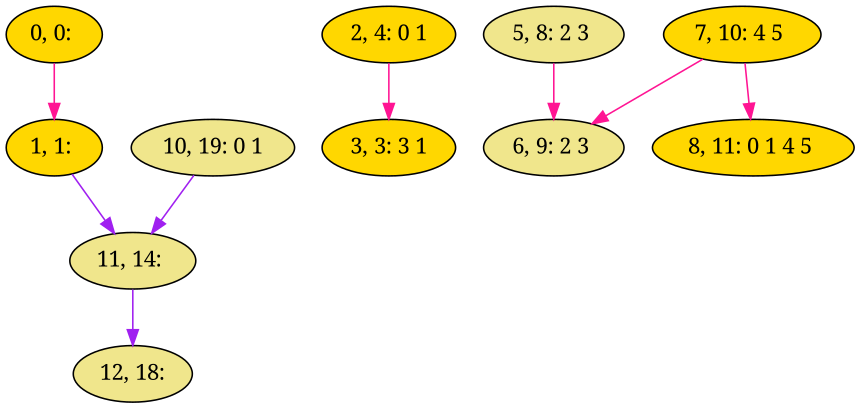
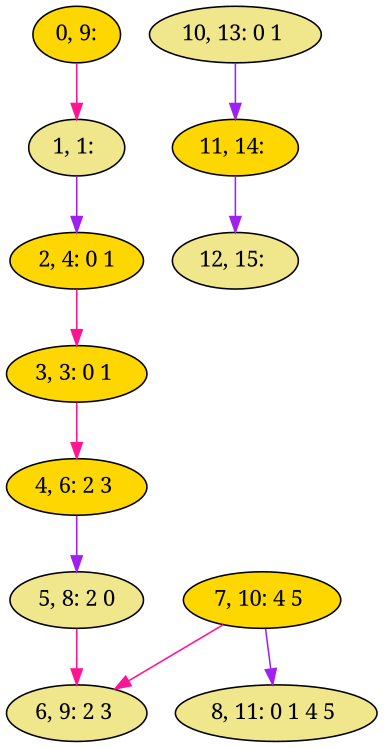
node "0, 0:": label "0, 0:" -> "0, 9:"
node "5, 8: 2 3": label "5, 8: 2 3" -> "5, 8: 2 0"
edge "7, 10: 4 5" -> "8, 11: 0 1 4 5": color deeppink -> purple
node "1, 1:": fillcolor gold -> khaki
node "10, 19: 0 1": label "10, 19: 0 1" -> "10, 13: 0 1"
node "3, 3: 3 1": label "3, 3: 3 1" -> "3, 3: 0 1"
node "8, 11: 0 1 4 5": fillcolor gold -> khaki
edge "1, 1:" -> "11, 14:": now "1, 1:" -> "2, 4: 0 1"
node "11, 14:": fillcolor khaki -> gold
node "12, 18:": label "12, 18:" -> "12, 15:"
node "4, 6: 2 3": added
